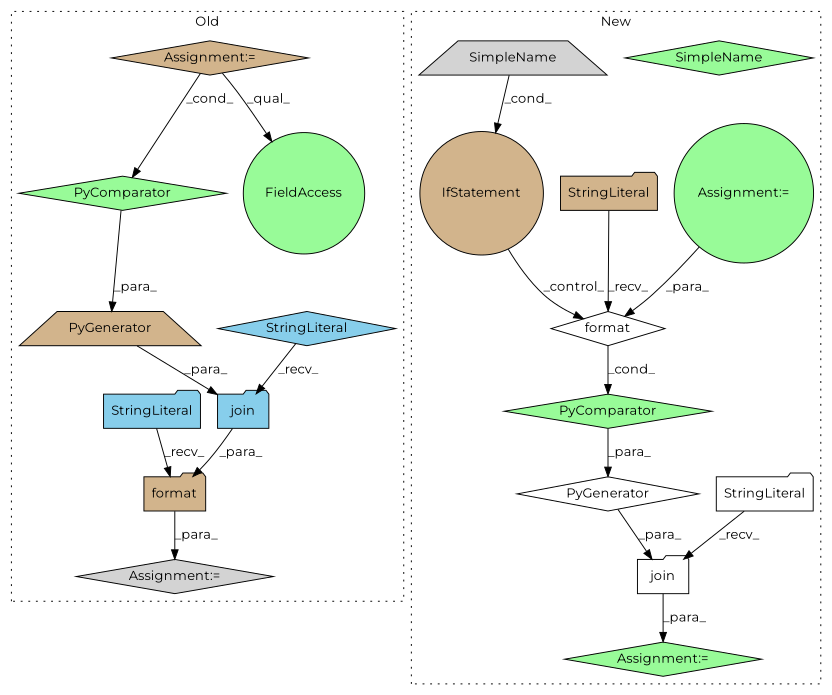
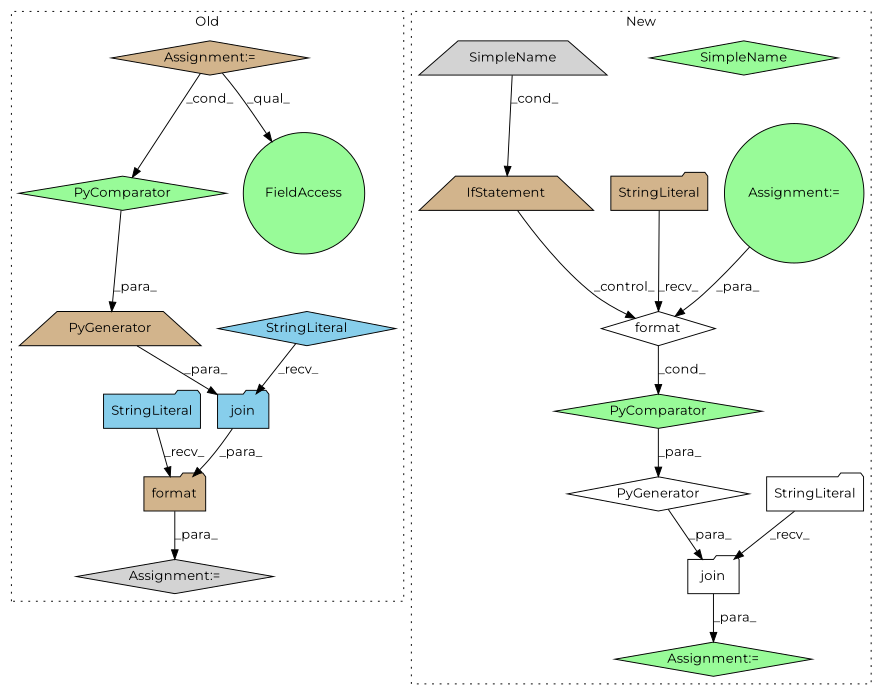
node "IfStatement": shape circle -> trapezium
